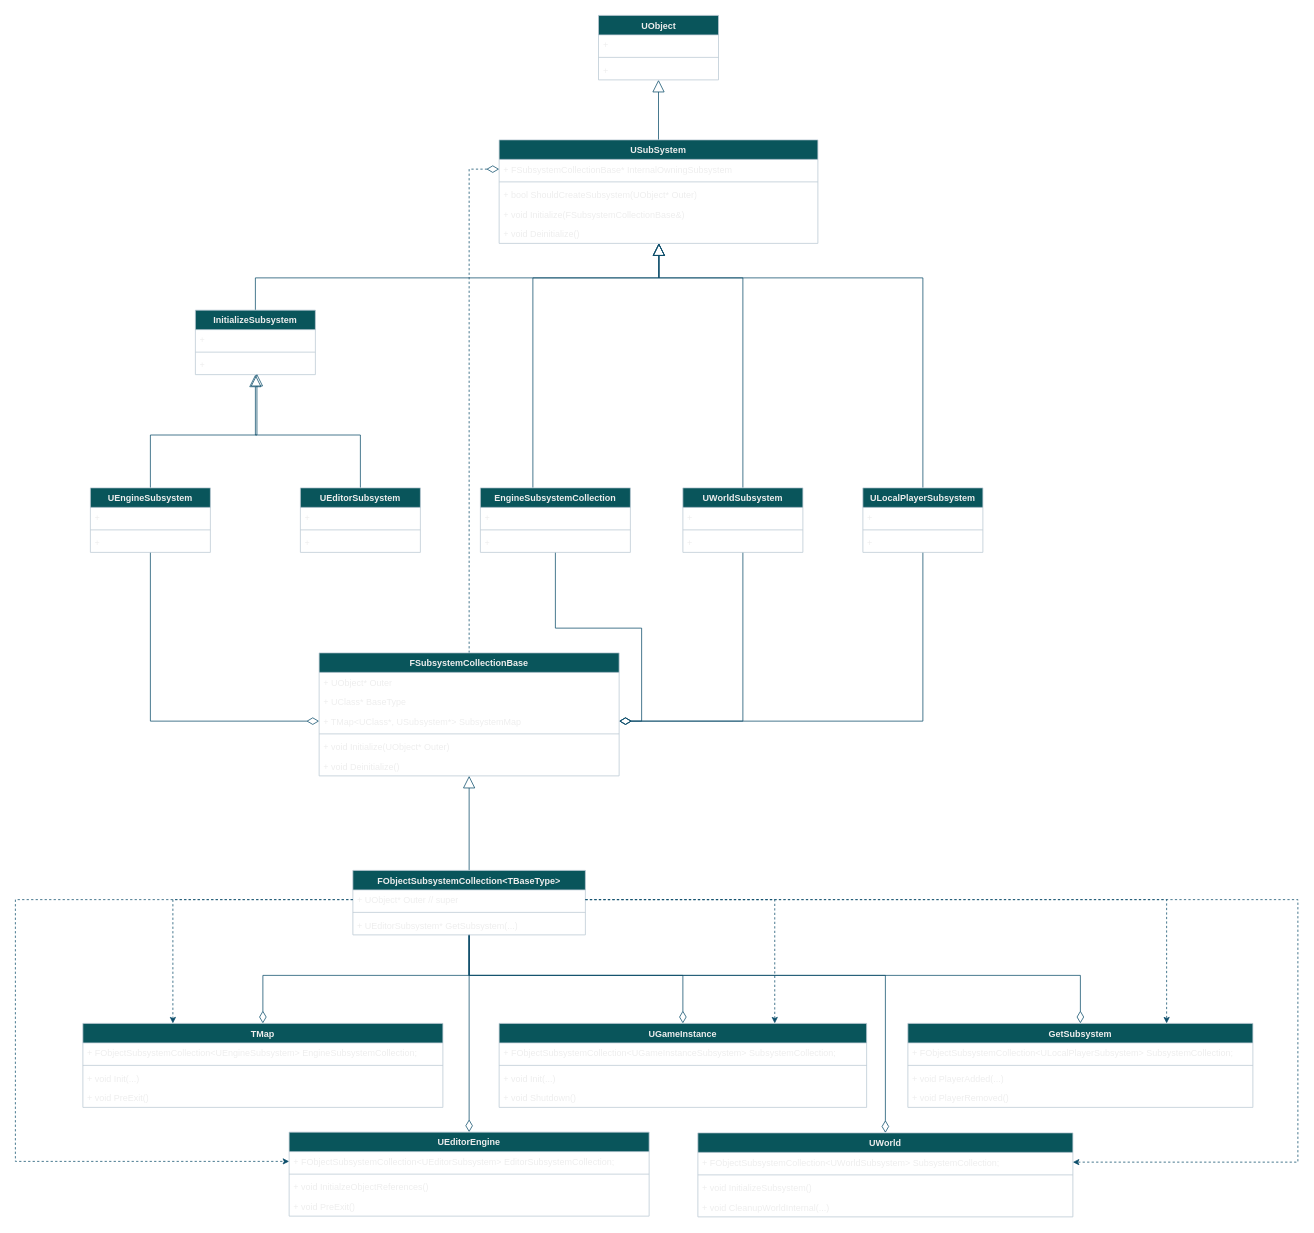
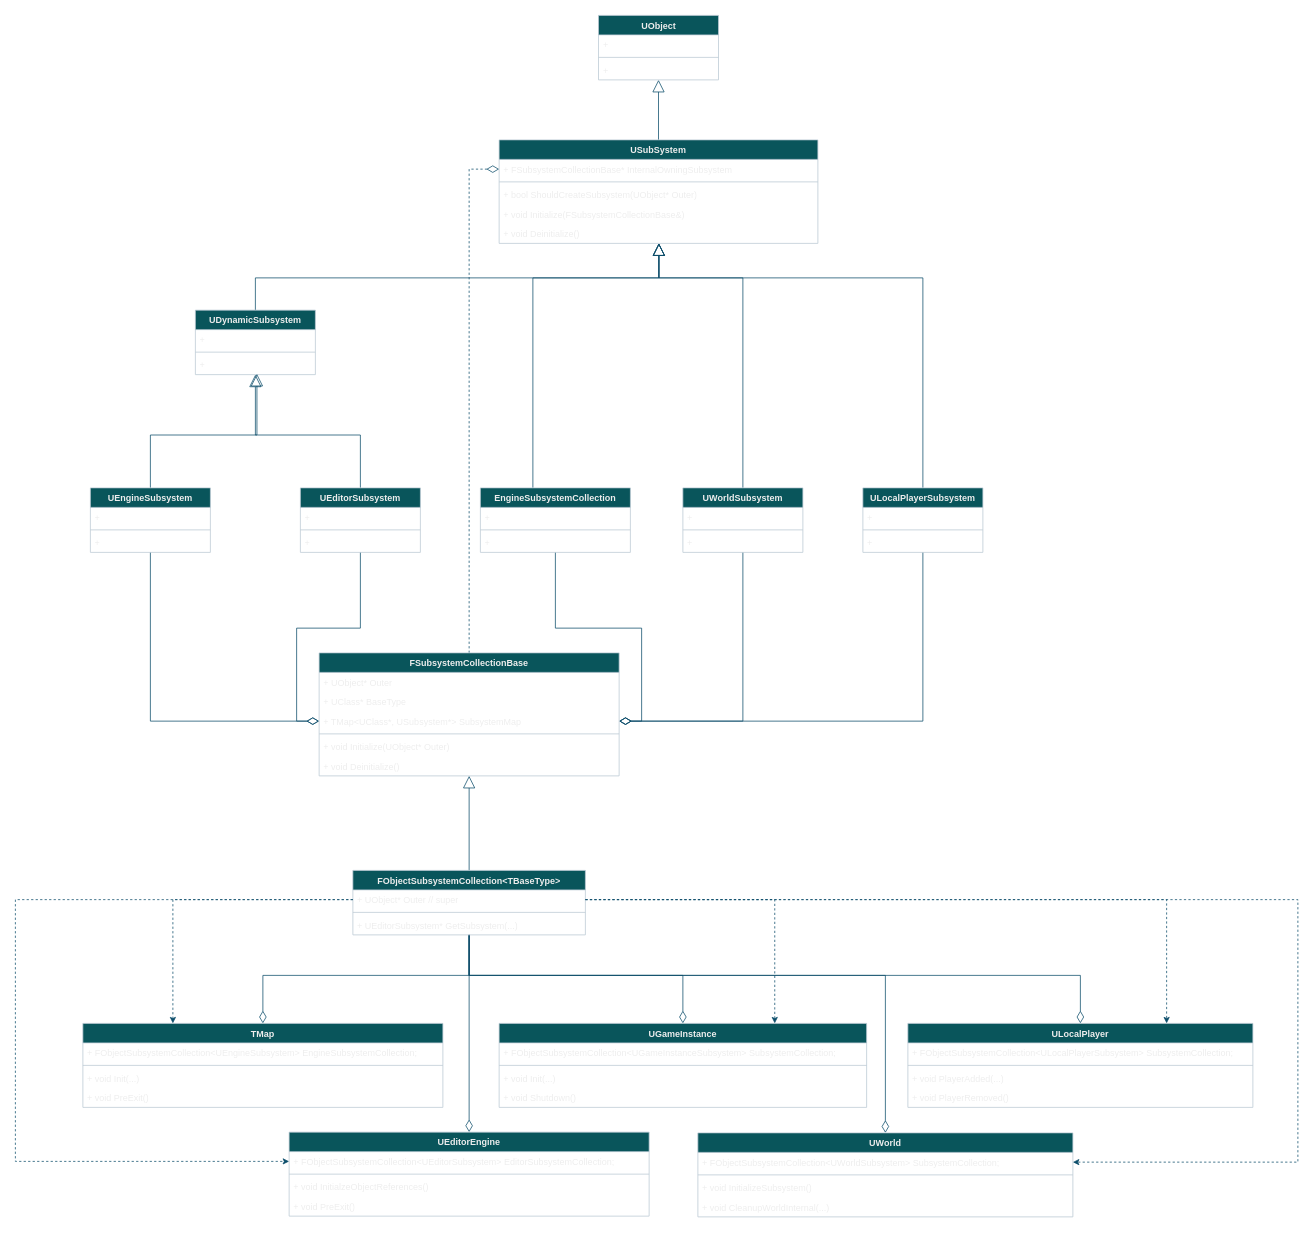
node "InitializeSubsystem": label "InitializeSubsystem" -> "UDynamicSubsystem"
edge "UEditorSubsystem" -> "+ TMap<UClass*, USubsystem*> SubsystemMap": added
node "GetSubsystem": label "GetSubsystem" -> "ULocalPlayer"
